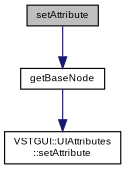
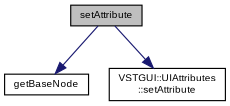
edge "getBaseNode" -> "VSTGUI::UIAttributes ::setAttribute": now "setAttribute" -> "VSTGUI::UIAttributes ::setAttribute"
